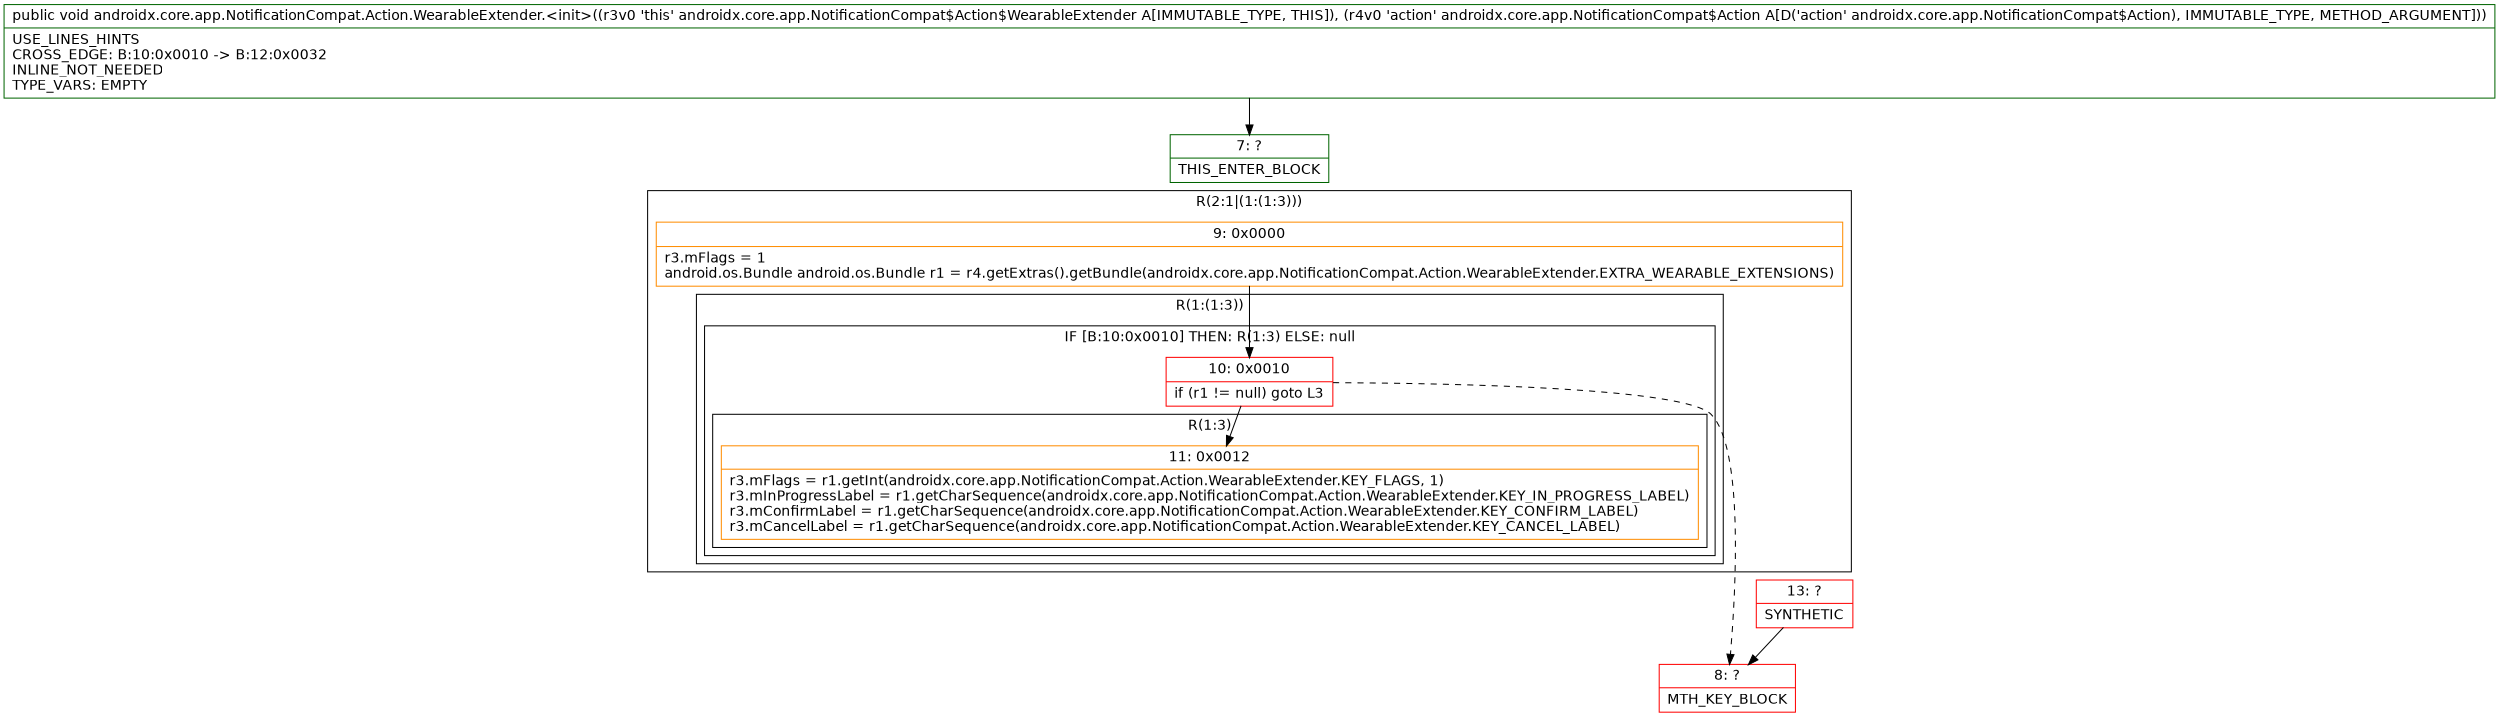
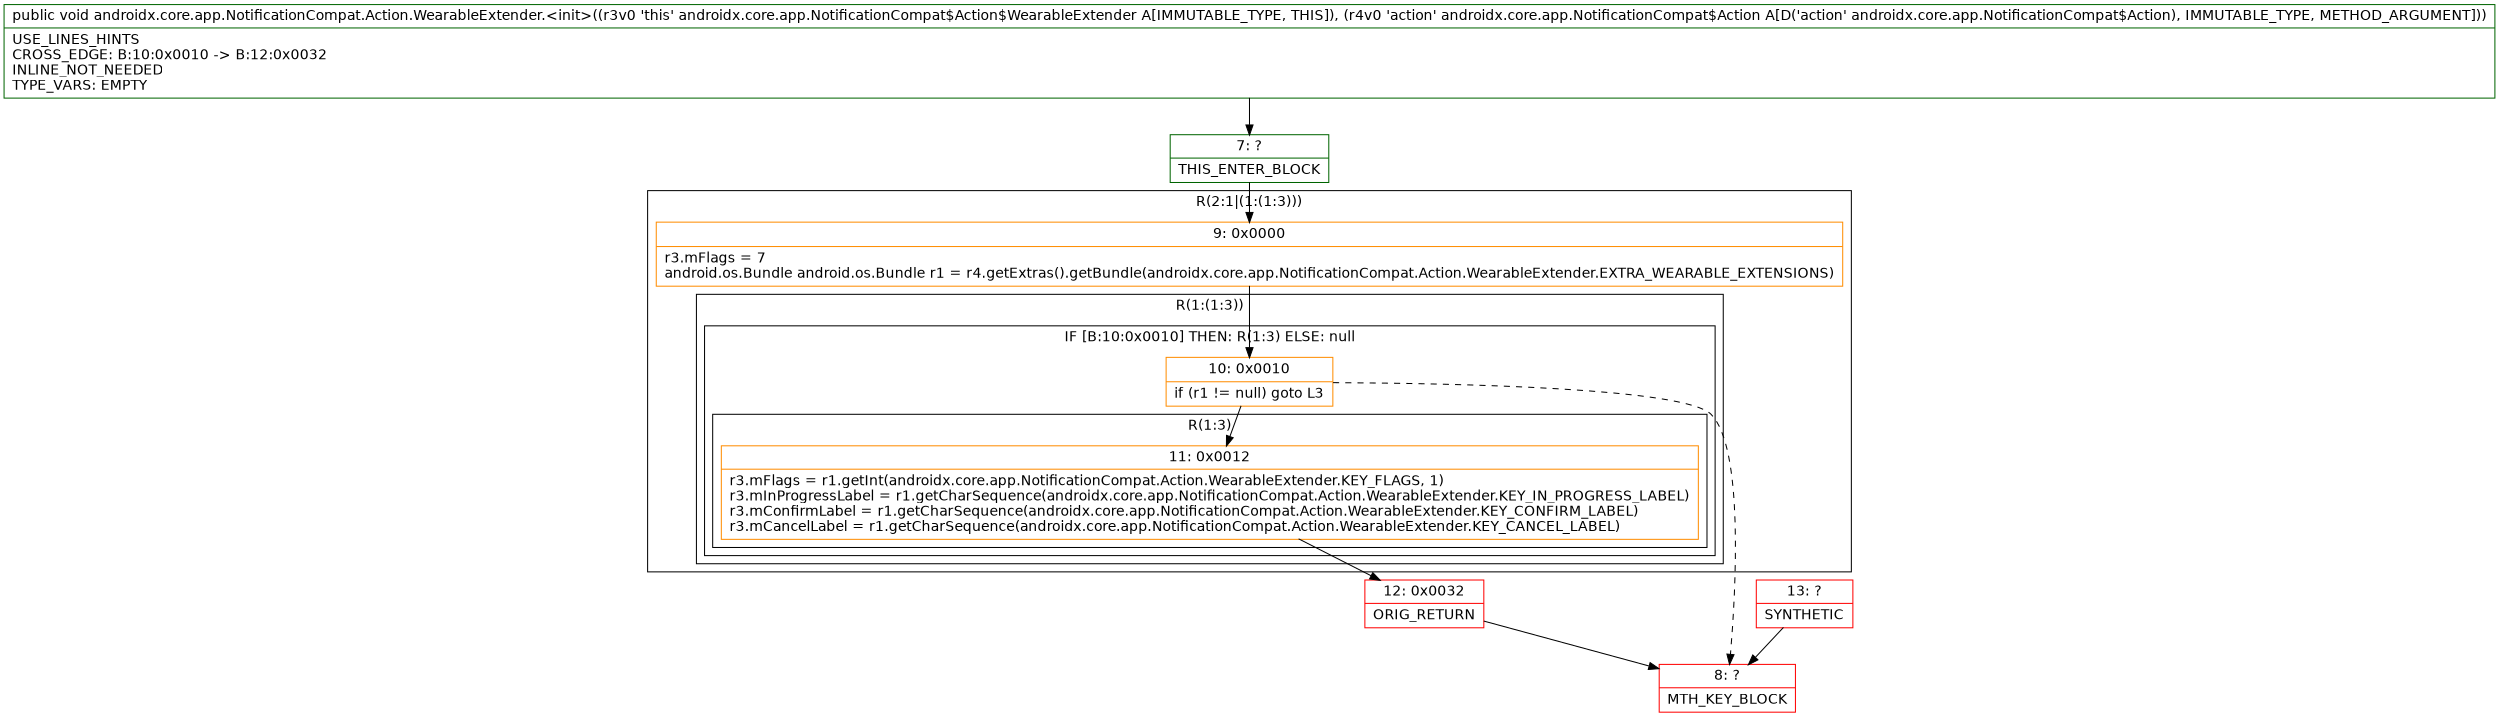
edge "7: ?" -> "9: 0x0000": added
node "9: 0x0000": text "r3.mFlags = 1" -> "r3.mFlags = 7"
node "10: 0x0010": color red -> darkorange
node "12: 0x0032": added
